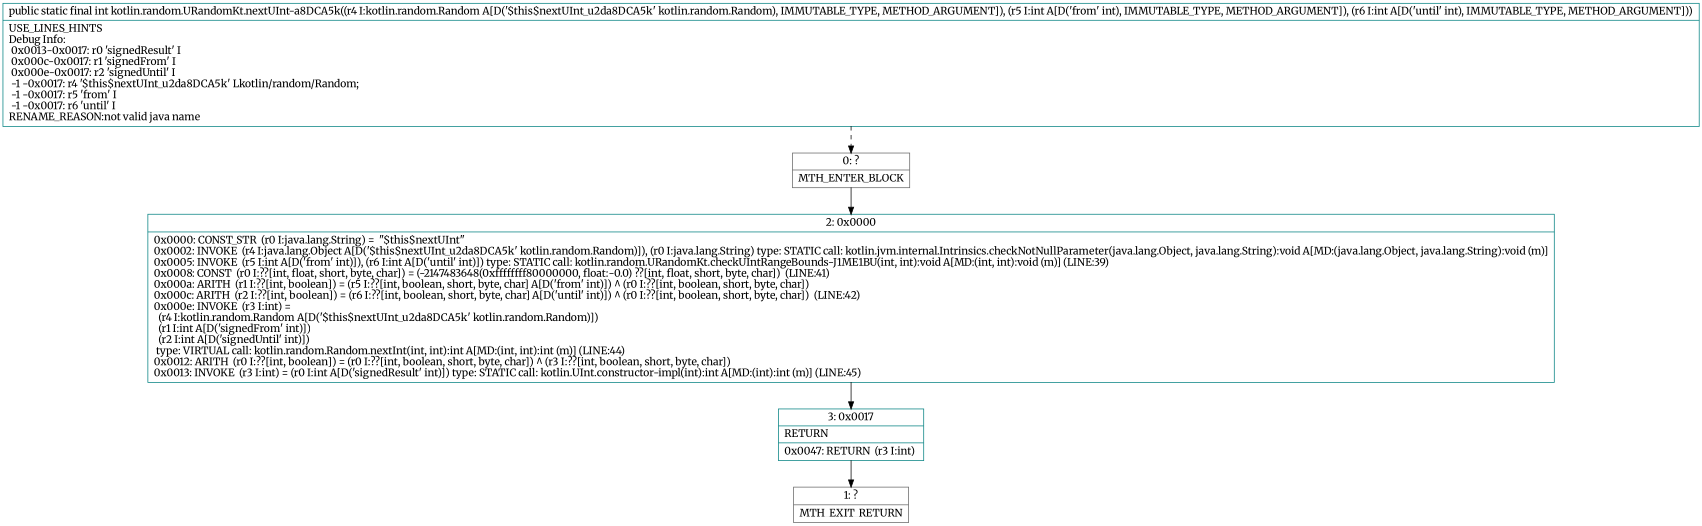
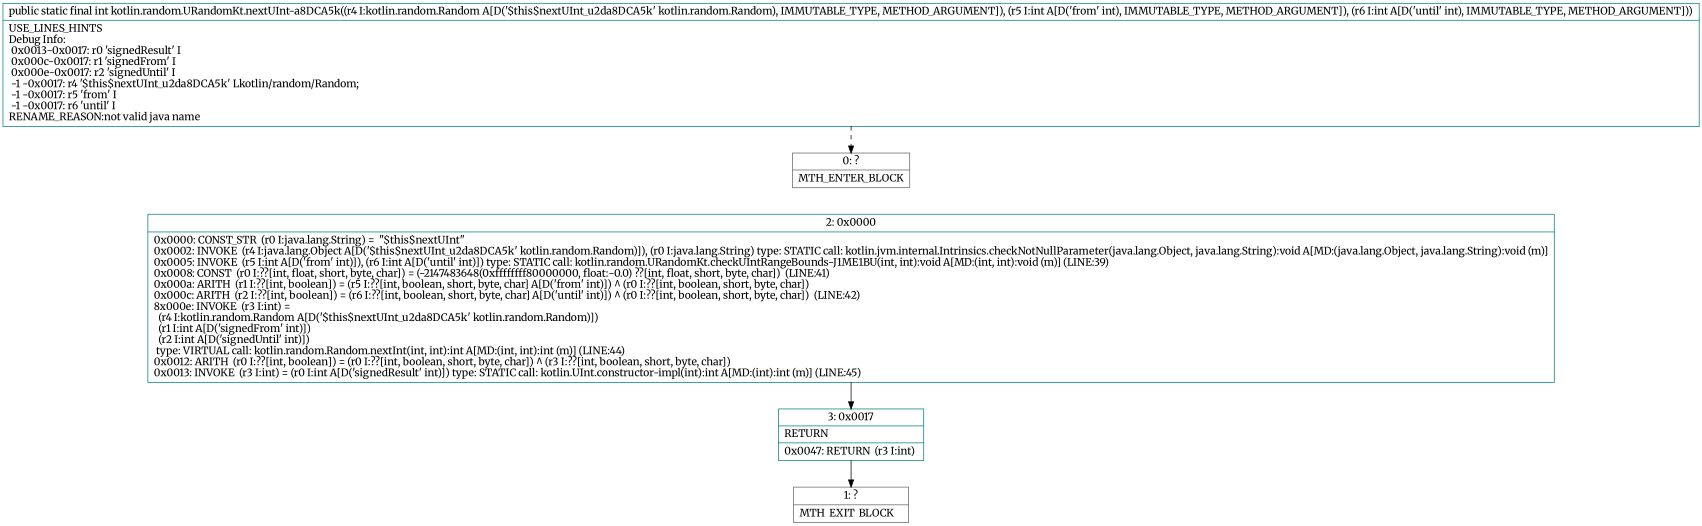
edge "0: ?" -> "2: 0x0000": removed
node "2: 0x0000": text "0x000e: INVOKE  (r3 I:int) =" -> "8x000e: INVOKE  (r3 I:int) ="
node "1: ?": text "MTH_EXIT_RETURN" -> "MTH_EXIT_BLOCK"
